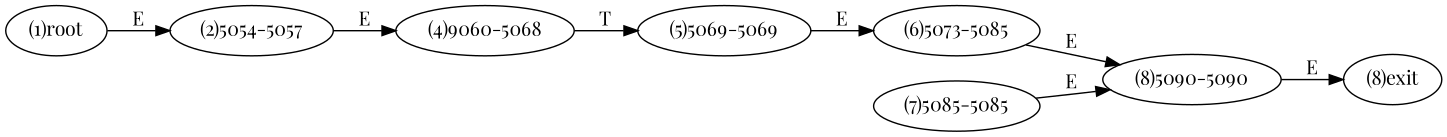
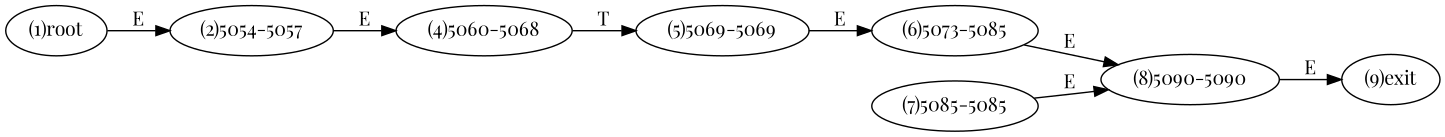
node "(4)9060-5068": label "(4)9060-5068" -> "(4)5060-5068"
node "(8)exit": label "(8)exit" -> "(9)exit"
